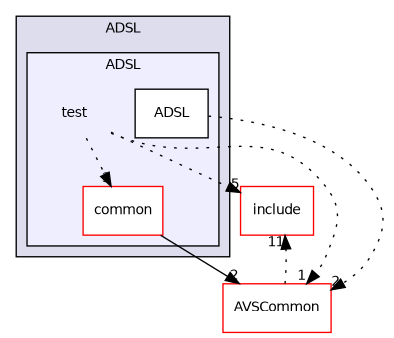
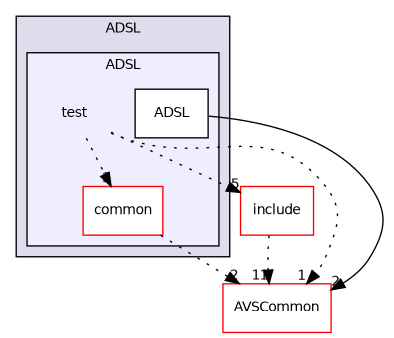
edge "ADSL" -> "AVSCommon": style dotted -> solid
edge "common" -> "AVSCommon": style solid -> dotted
edge "AVSCommon" -> "include": reversed
